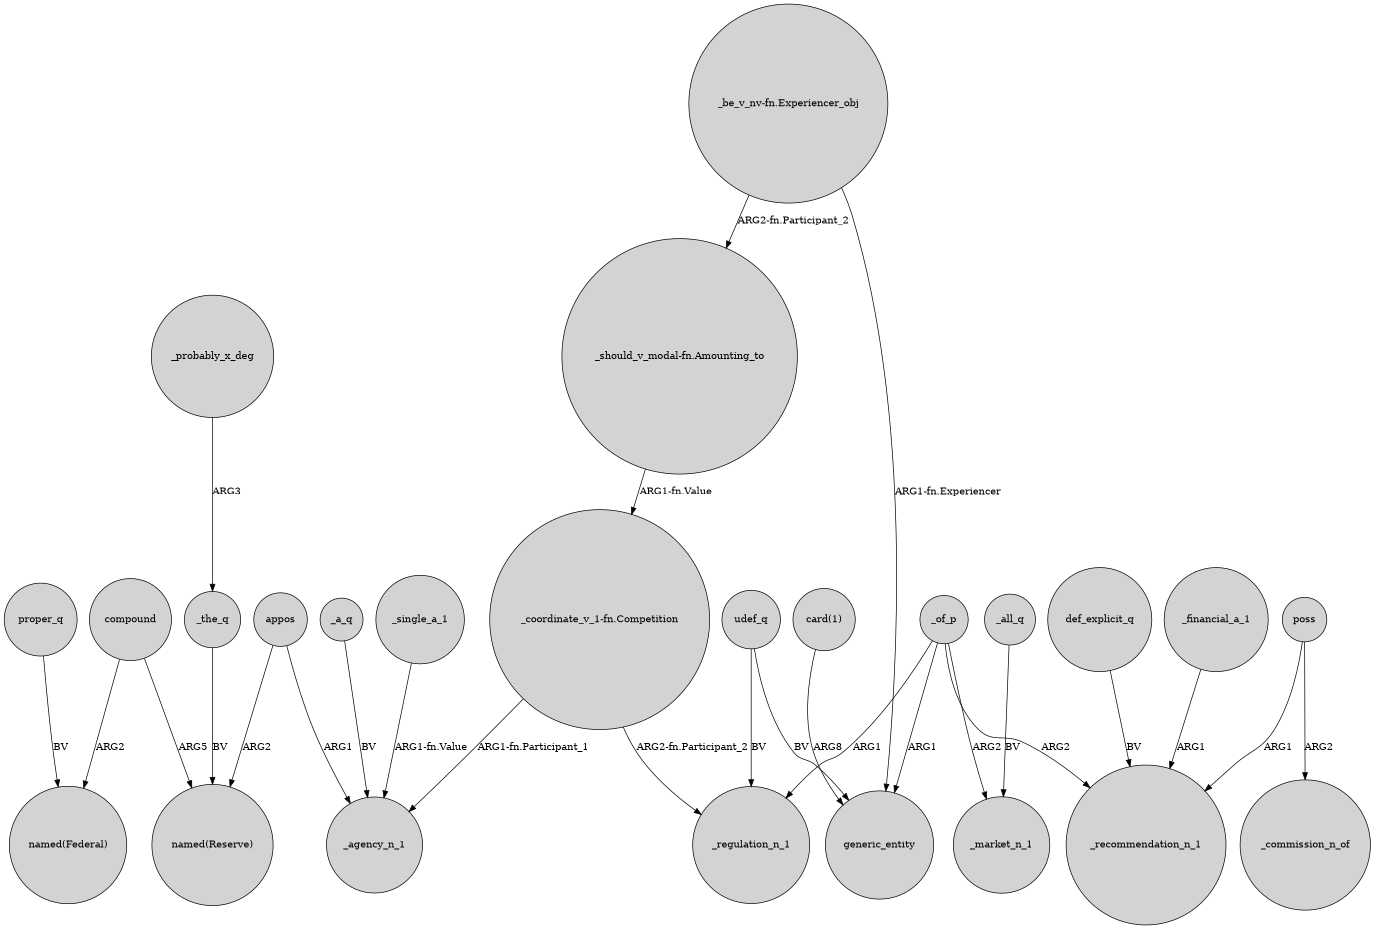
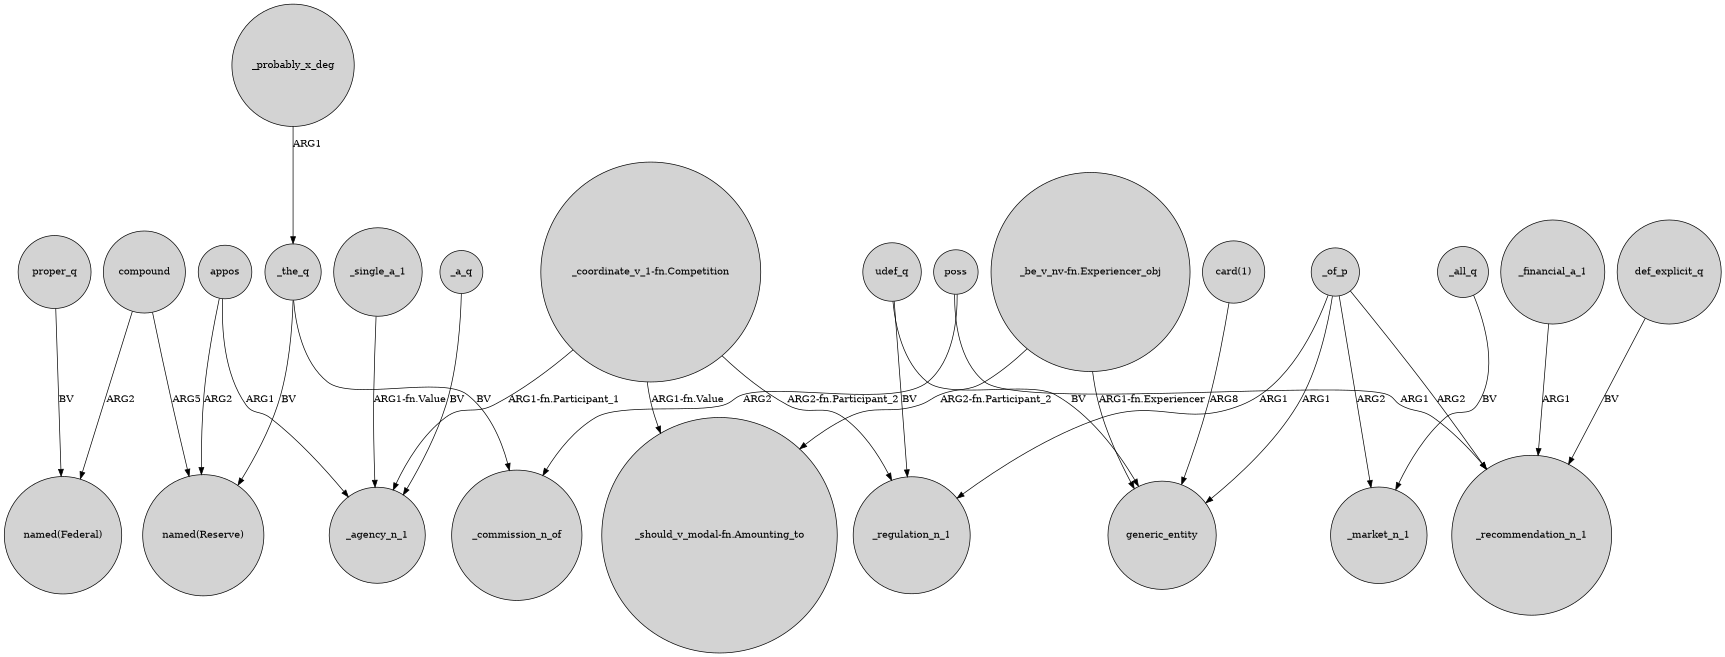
edge "_the_q" -> "_commission_n_of": added, label "BV"
edge "_should_v_modal-fn.Amounting_to" -> "_coordinate_v_1-fn.Competition": reversed
edge "_probably_x_deg" -> "_the_q": label "ARG3" -> "ARG1"
